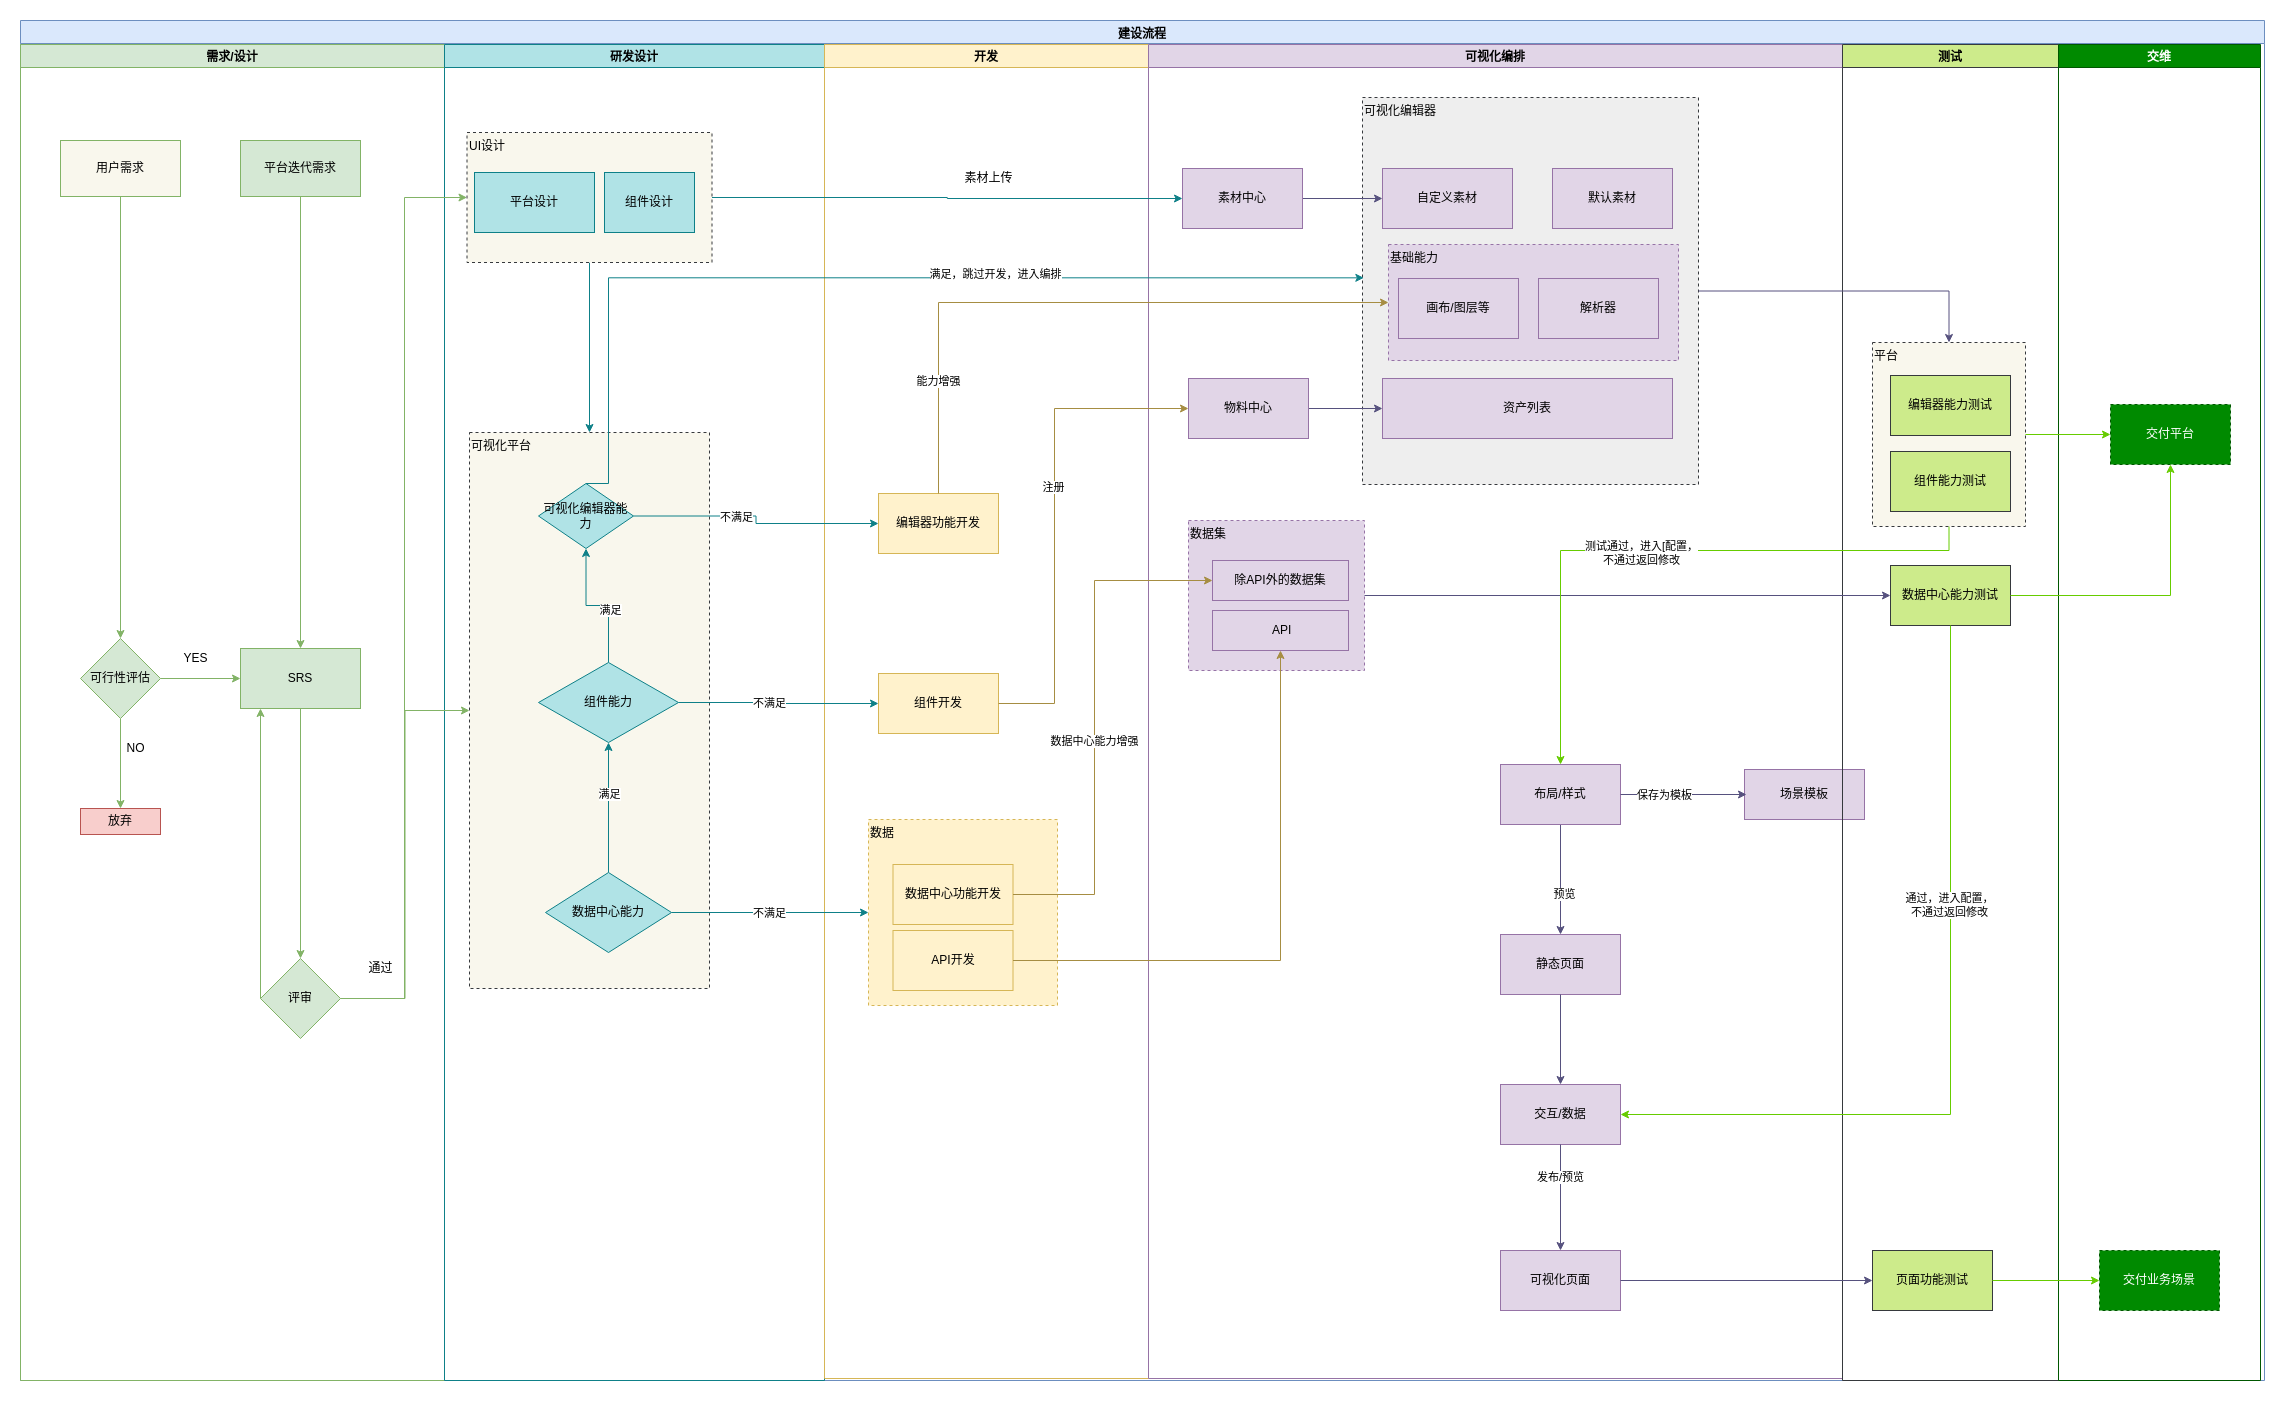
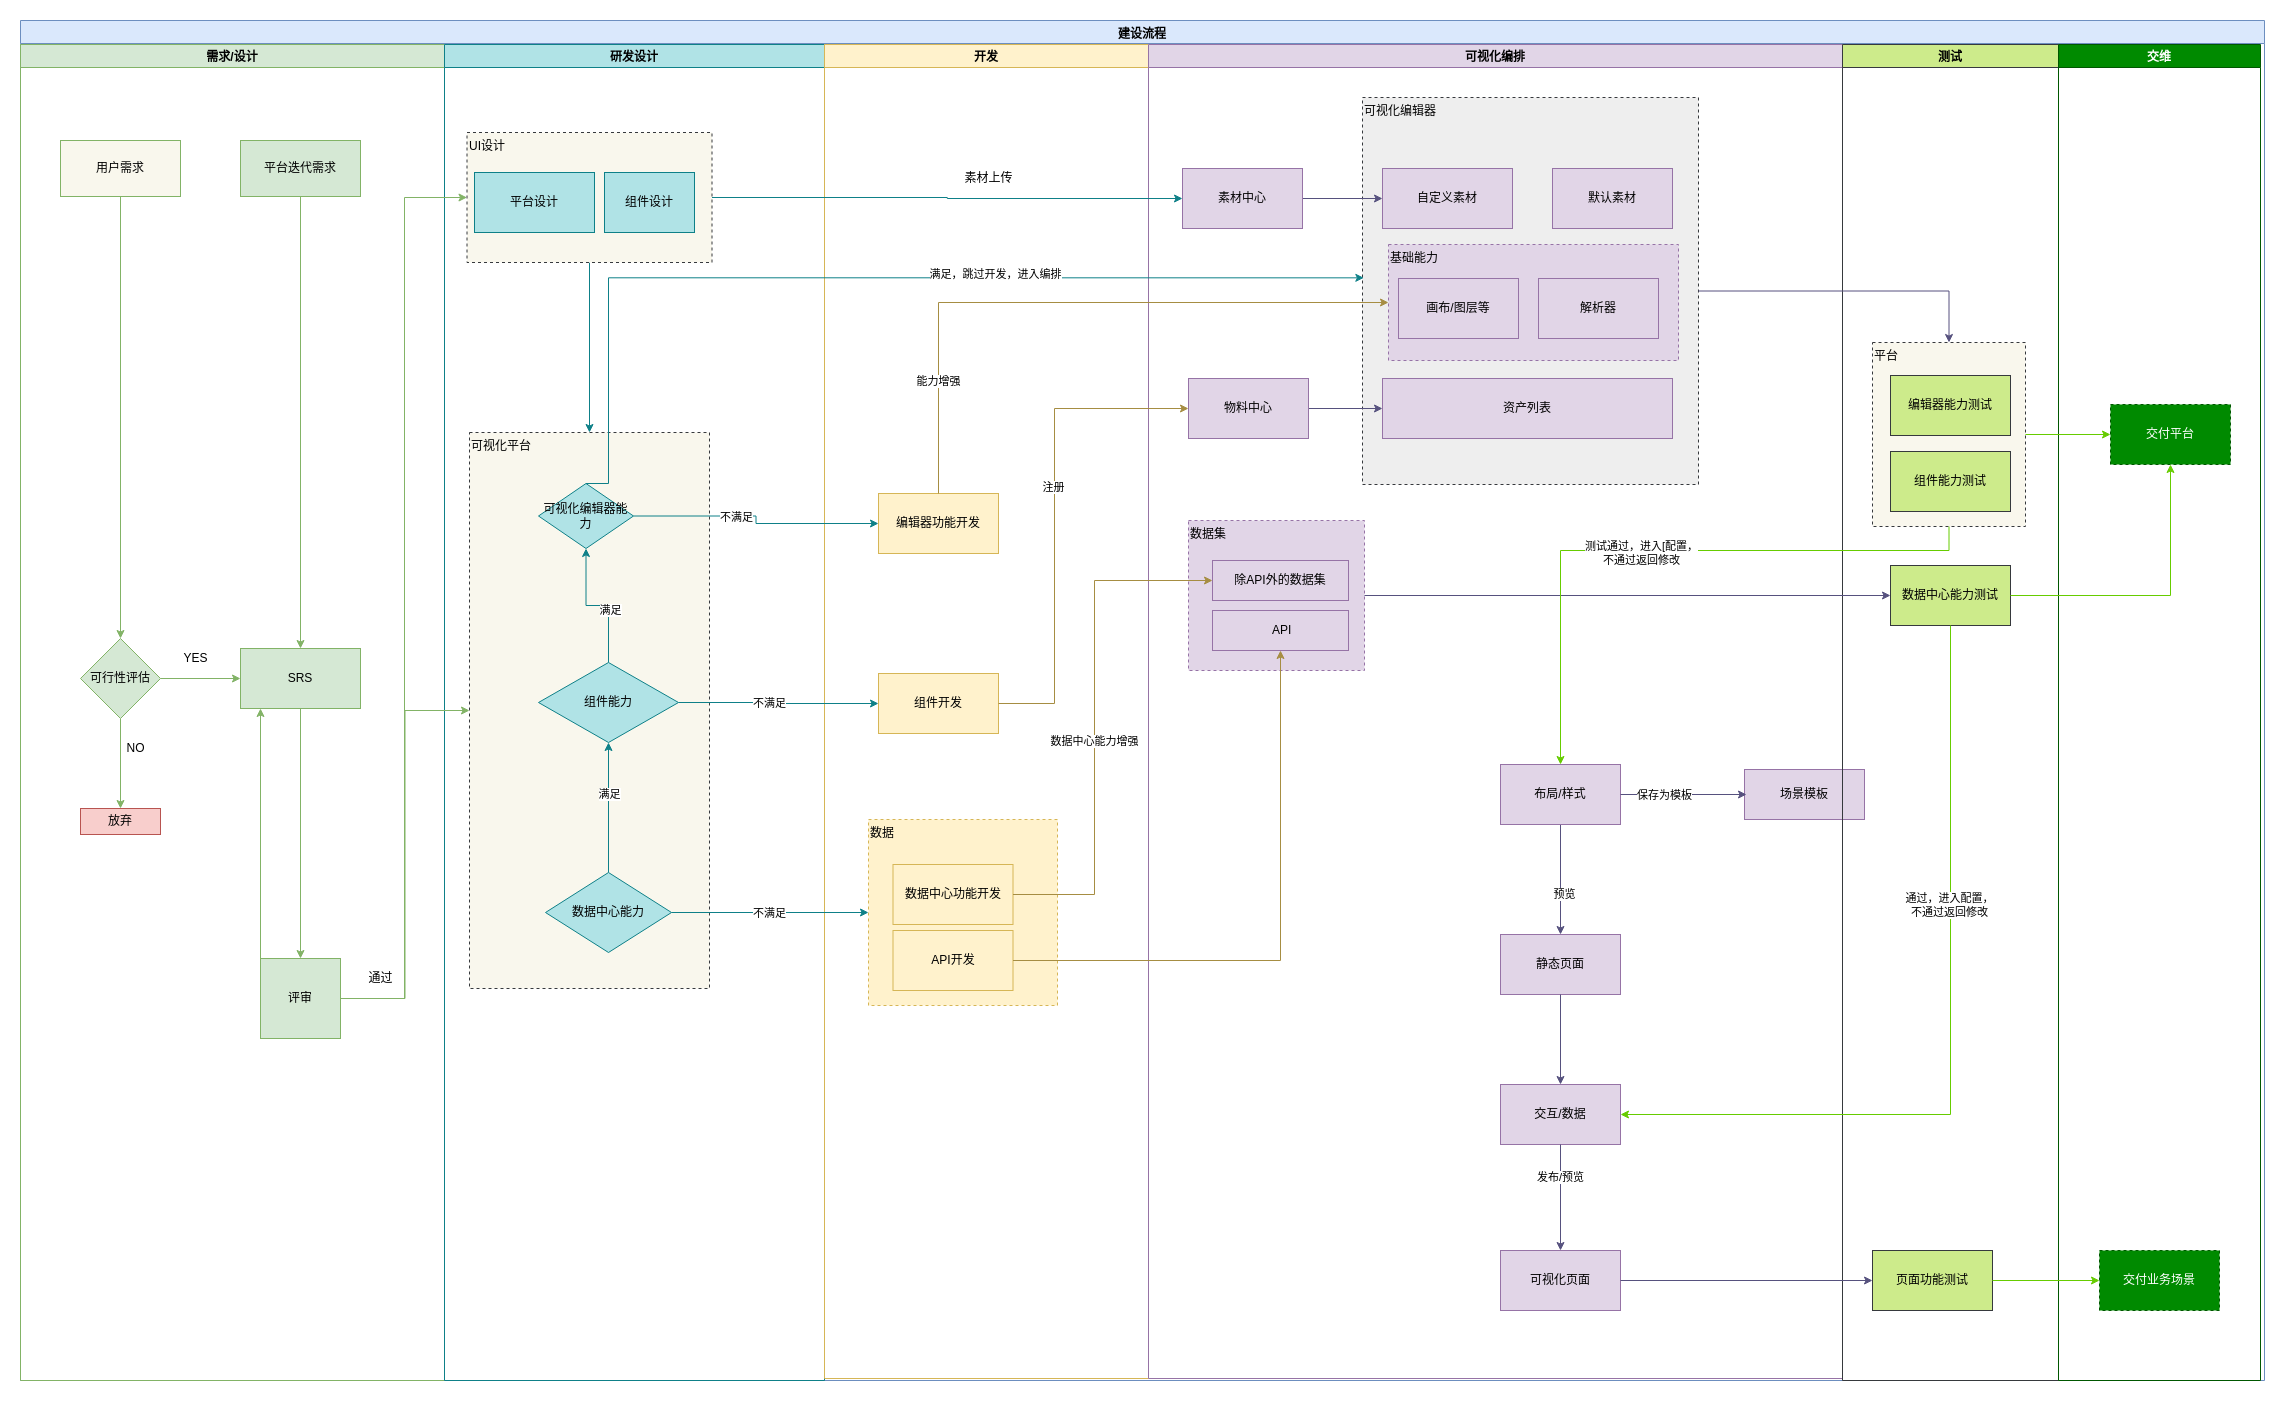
node "通过": moved (381, 969) -> (381, 979)
node "评审": shape diamond -> rectangle
